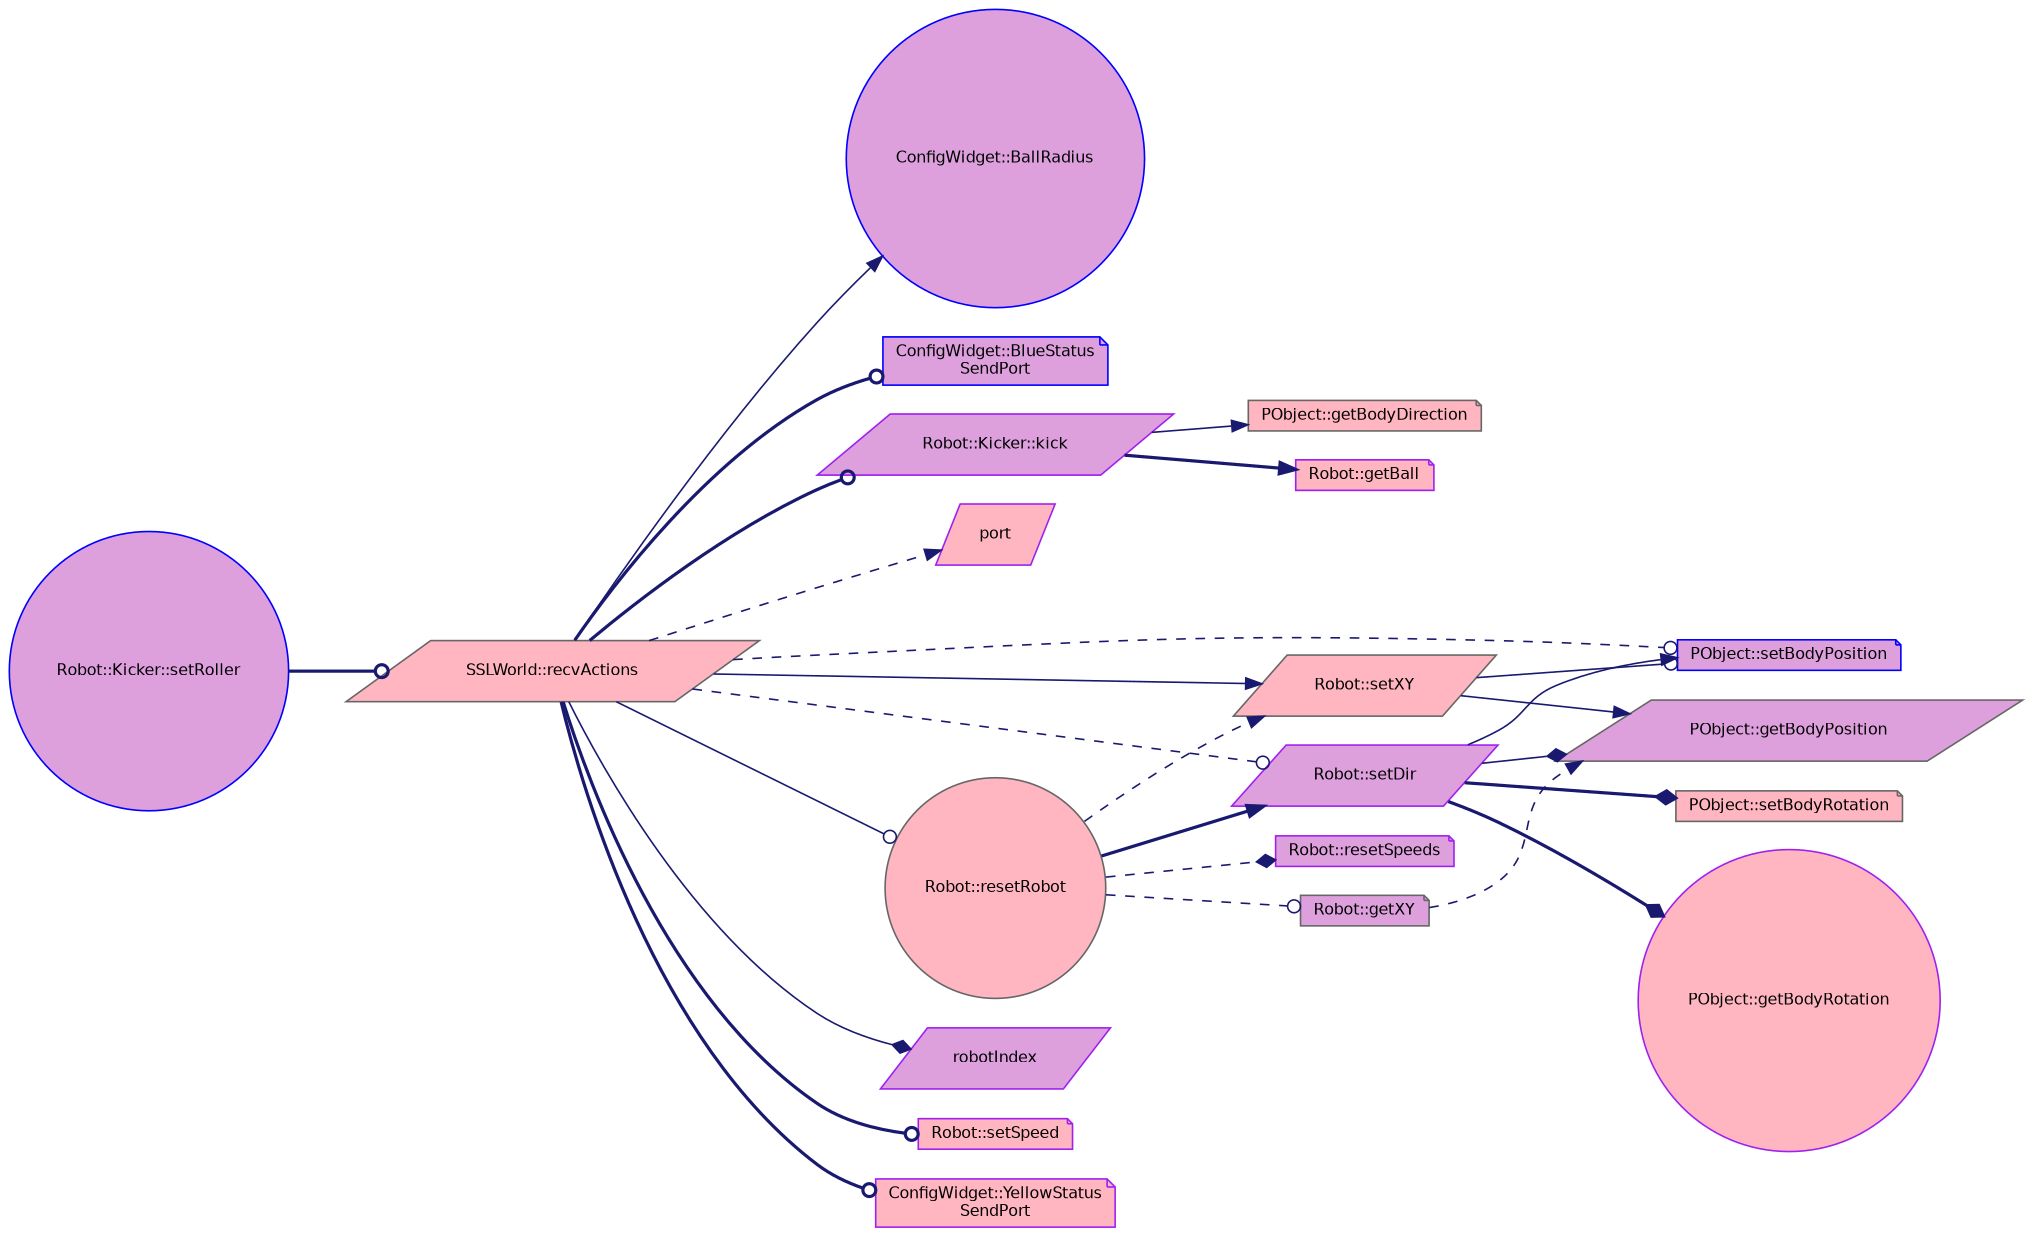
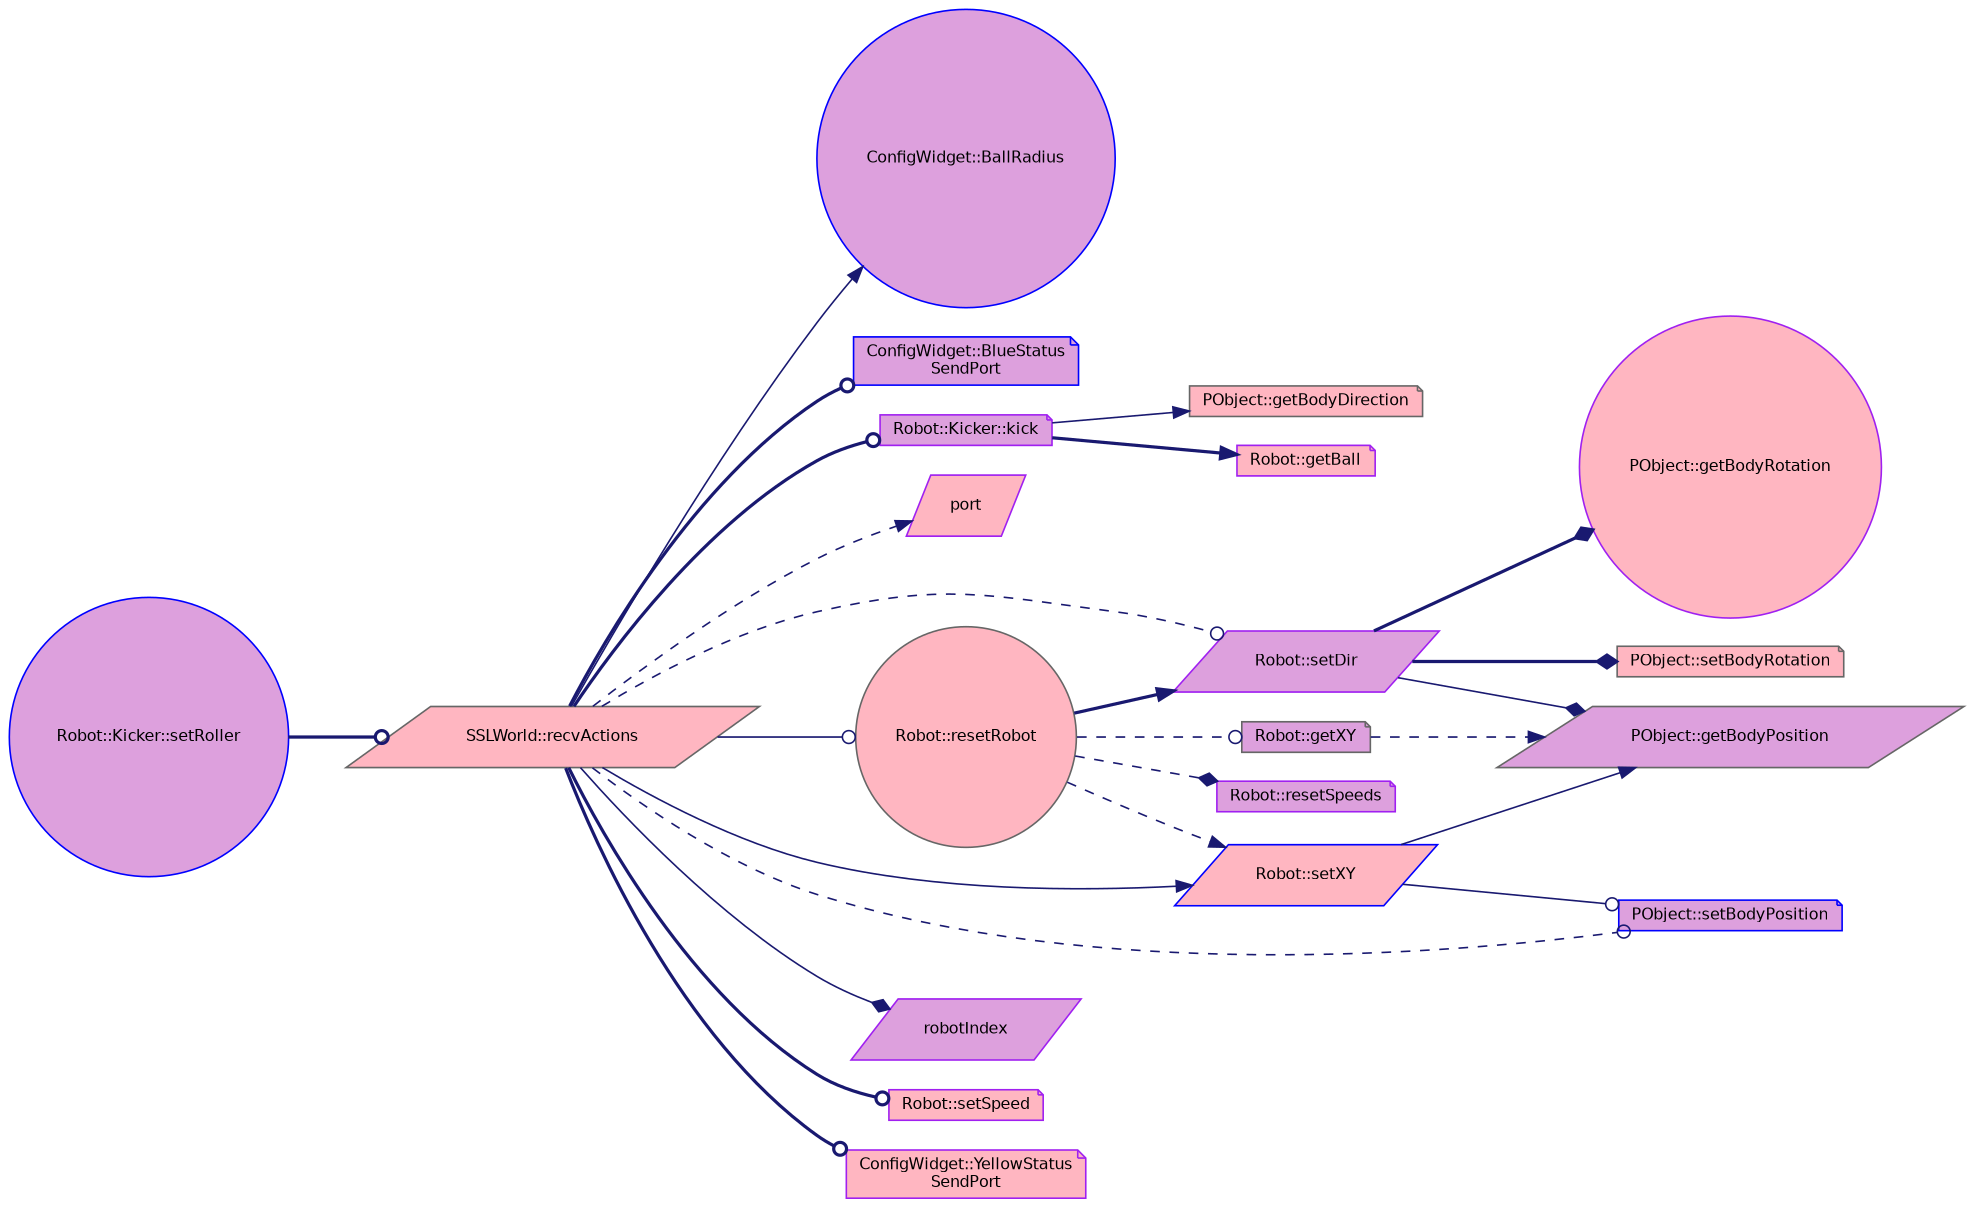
node "Robot::Kicker::kick": shape parallelogram -> note
edge "Robot::setDir" -> "PObject::setBodyPosition": removed
node "Robot::setXY": color gray40 -> blue
